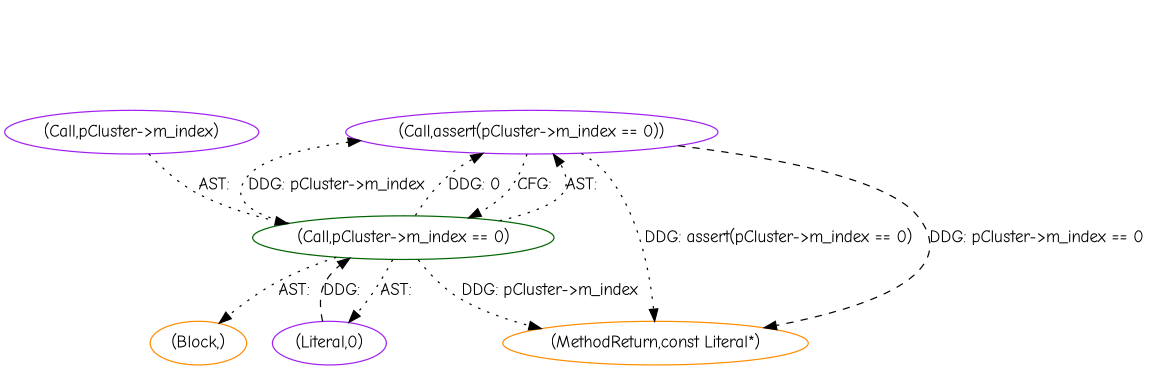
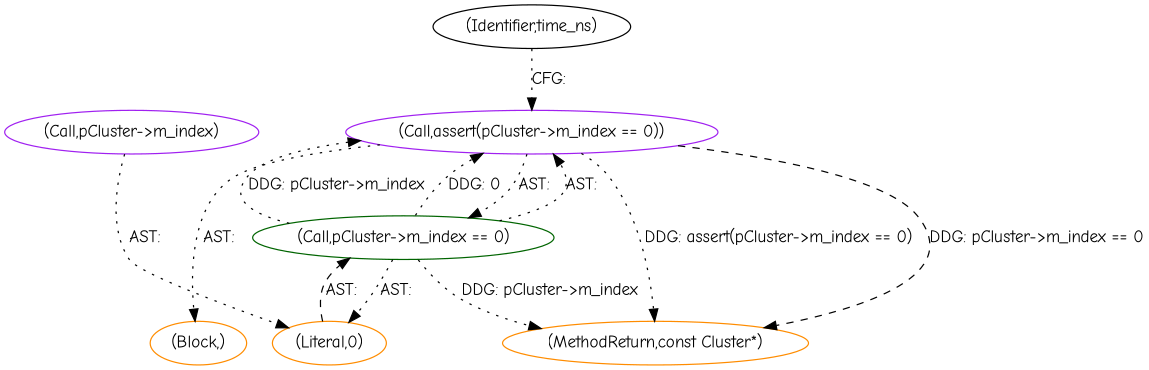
node "(Identifier,time_ns)": added
edge "(Call,assert(pCluster->m_index == 0))" -> "(Call,pCluster->m_index == 0)": label "CFG: " -> "AST: "
edge "(Call,pCluster->m_index)" -> "(Call,pCluster->m_index == 0)": now "(Call,pCluster->m_index)" -> "(Literal,0)"
edge "(Call,pCluster->m_index == 0)" -> "(Block,)": now "(Call,assert(pCluster->m_index == 0))" -> "(Block,)"
edge "(Literal,0)" -> "(Call,pCluster->m_index == 0)": label "DDG: " -> "AST: "
node "(Literal,0)": color purple -> darkorange
node "(MethodReturn,const Literal*)": label "(MethodReturn,const Literal*)" -> "(MethodReturn,const Cluster*)"
